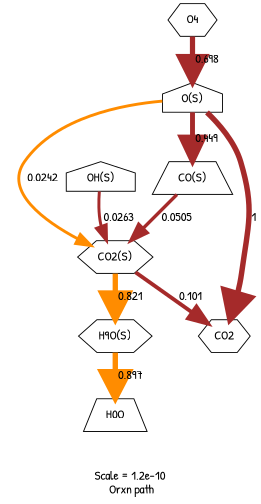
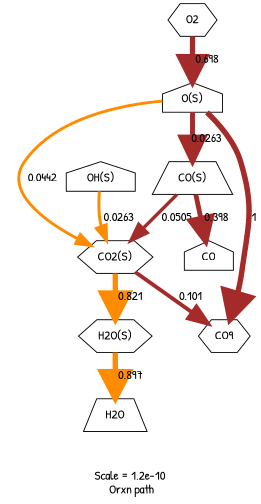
node "O4": label "O4" -> "O2"
edge "O(S)" -> "CO(S)": label " 0.449" -> " 0.0263"
edge "O(S)" -> "CO2(S)": label " 0.0242" -> " 0.0442"
edge "OH(S)" -> "CO2(S)": color brown -> darkorange
node "CO": added
node "H9O(S)": label "H9O(S)" -> "H2O(S)"
node "CO2": label "CO2" -> "CO9"
node "H0O": label "H0O" -> "H2O"
